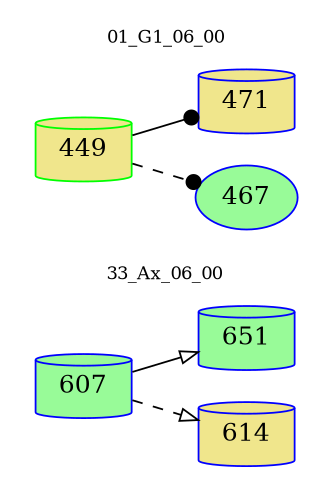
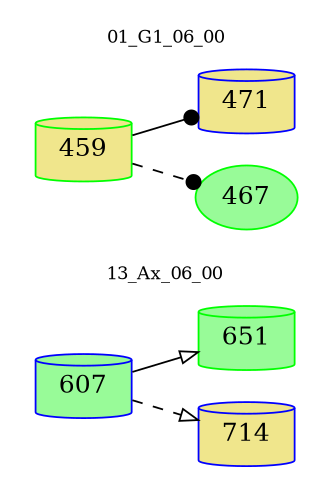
node "449": label "449" -> "459"
node "467": color blue -> green
cluster "33_Ax_06_00": label "33_Ax_06_00" -> "13_Ax_06_00"
node "651": color blue -> green
node "614": label "614" -> "714"
